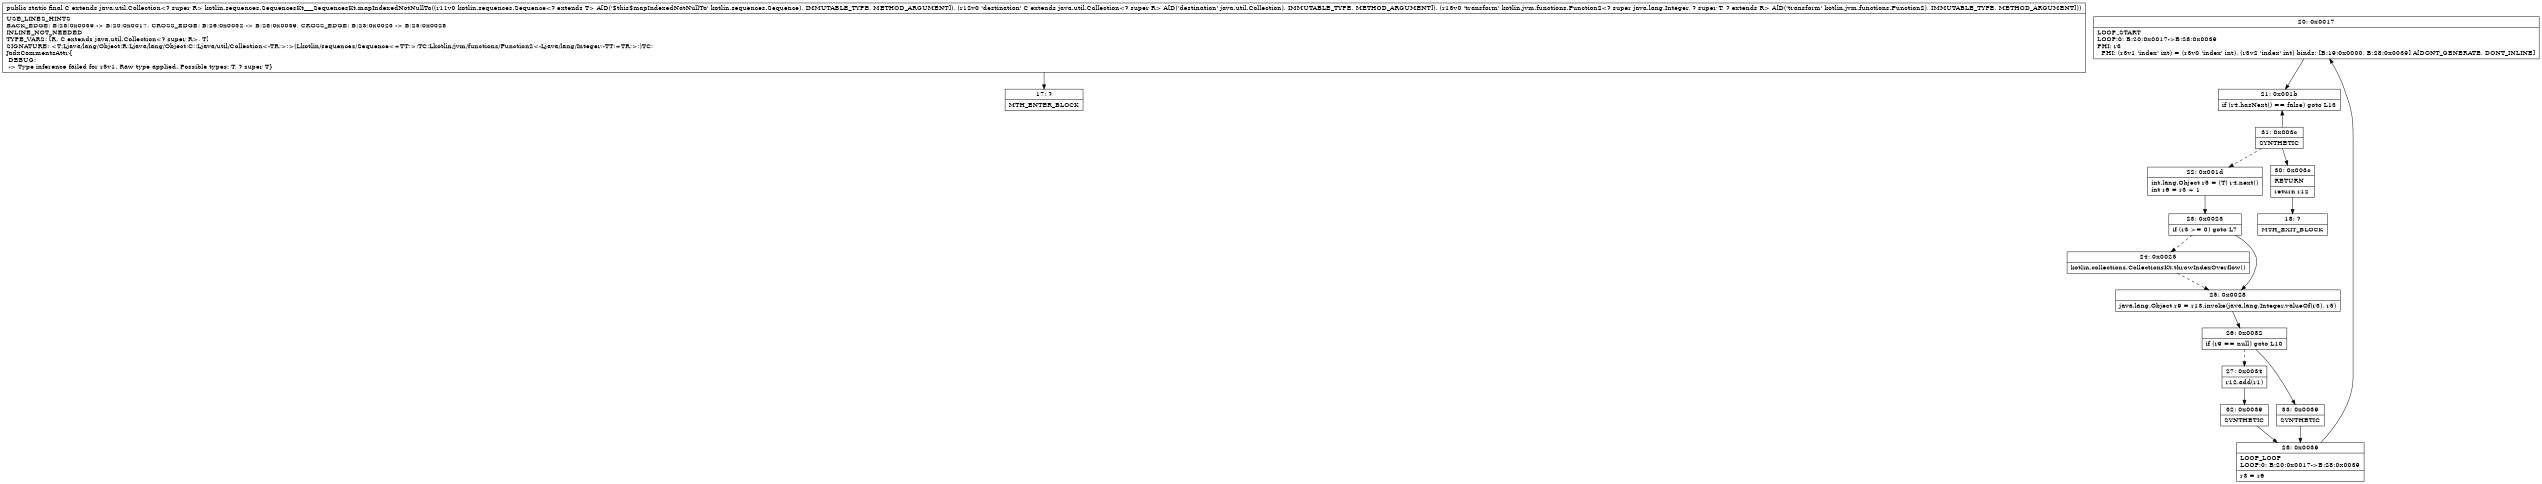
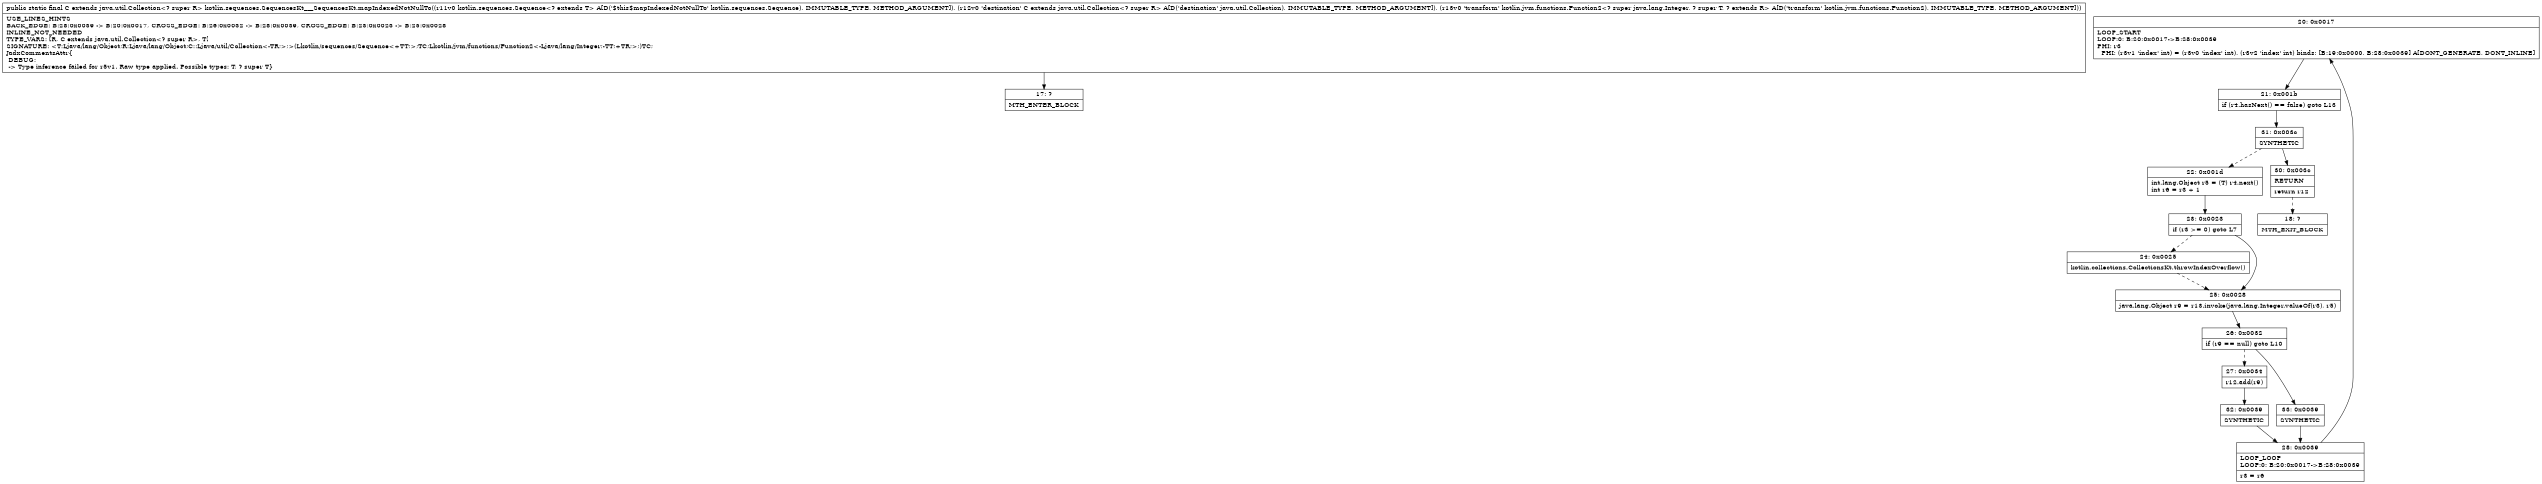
edge "31: 0x003c" -> "21: 0x001b": reversed
edge "30: 0x003c" -> "18: ?": style solid -> dashed
node "27: 0x0034": text "r12.add(r1)" -> "r12.add(r9)"
